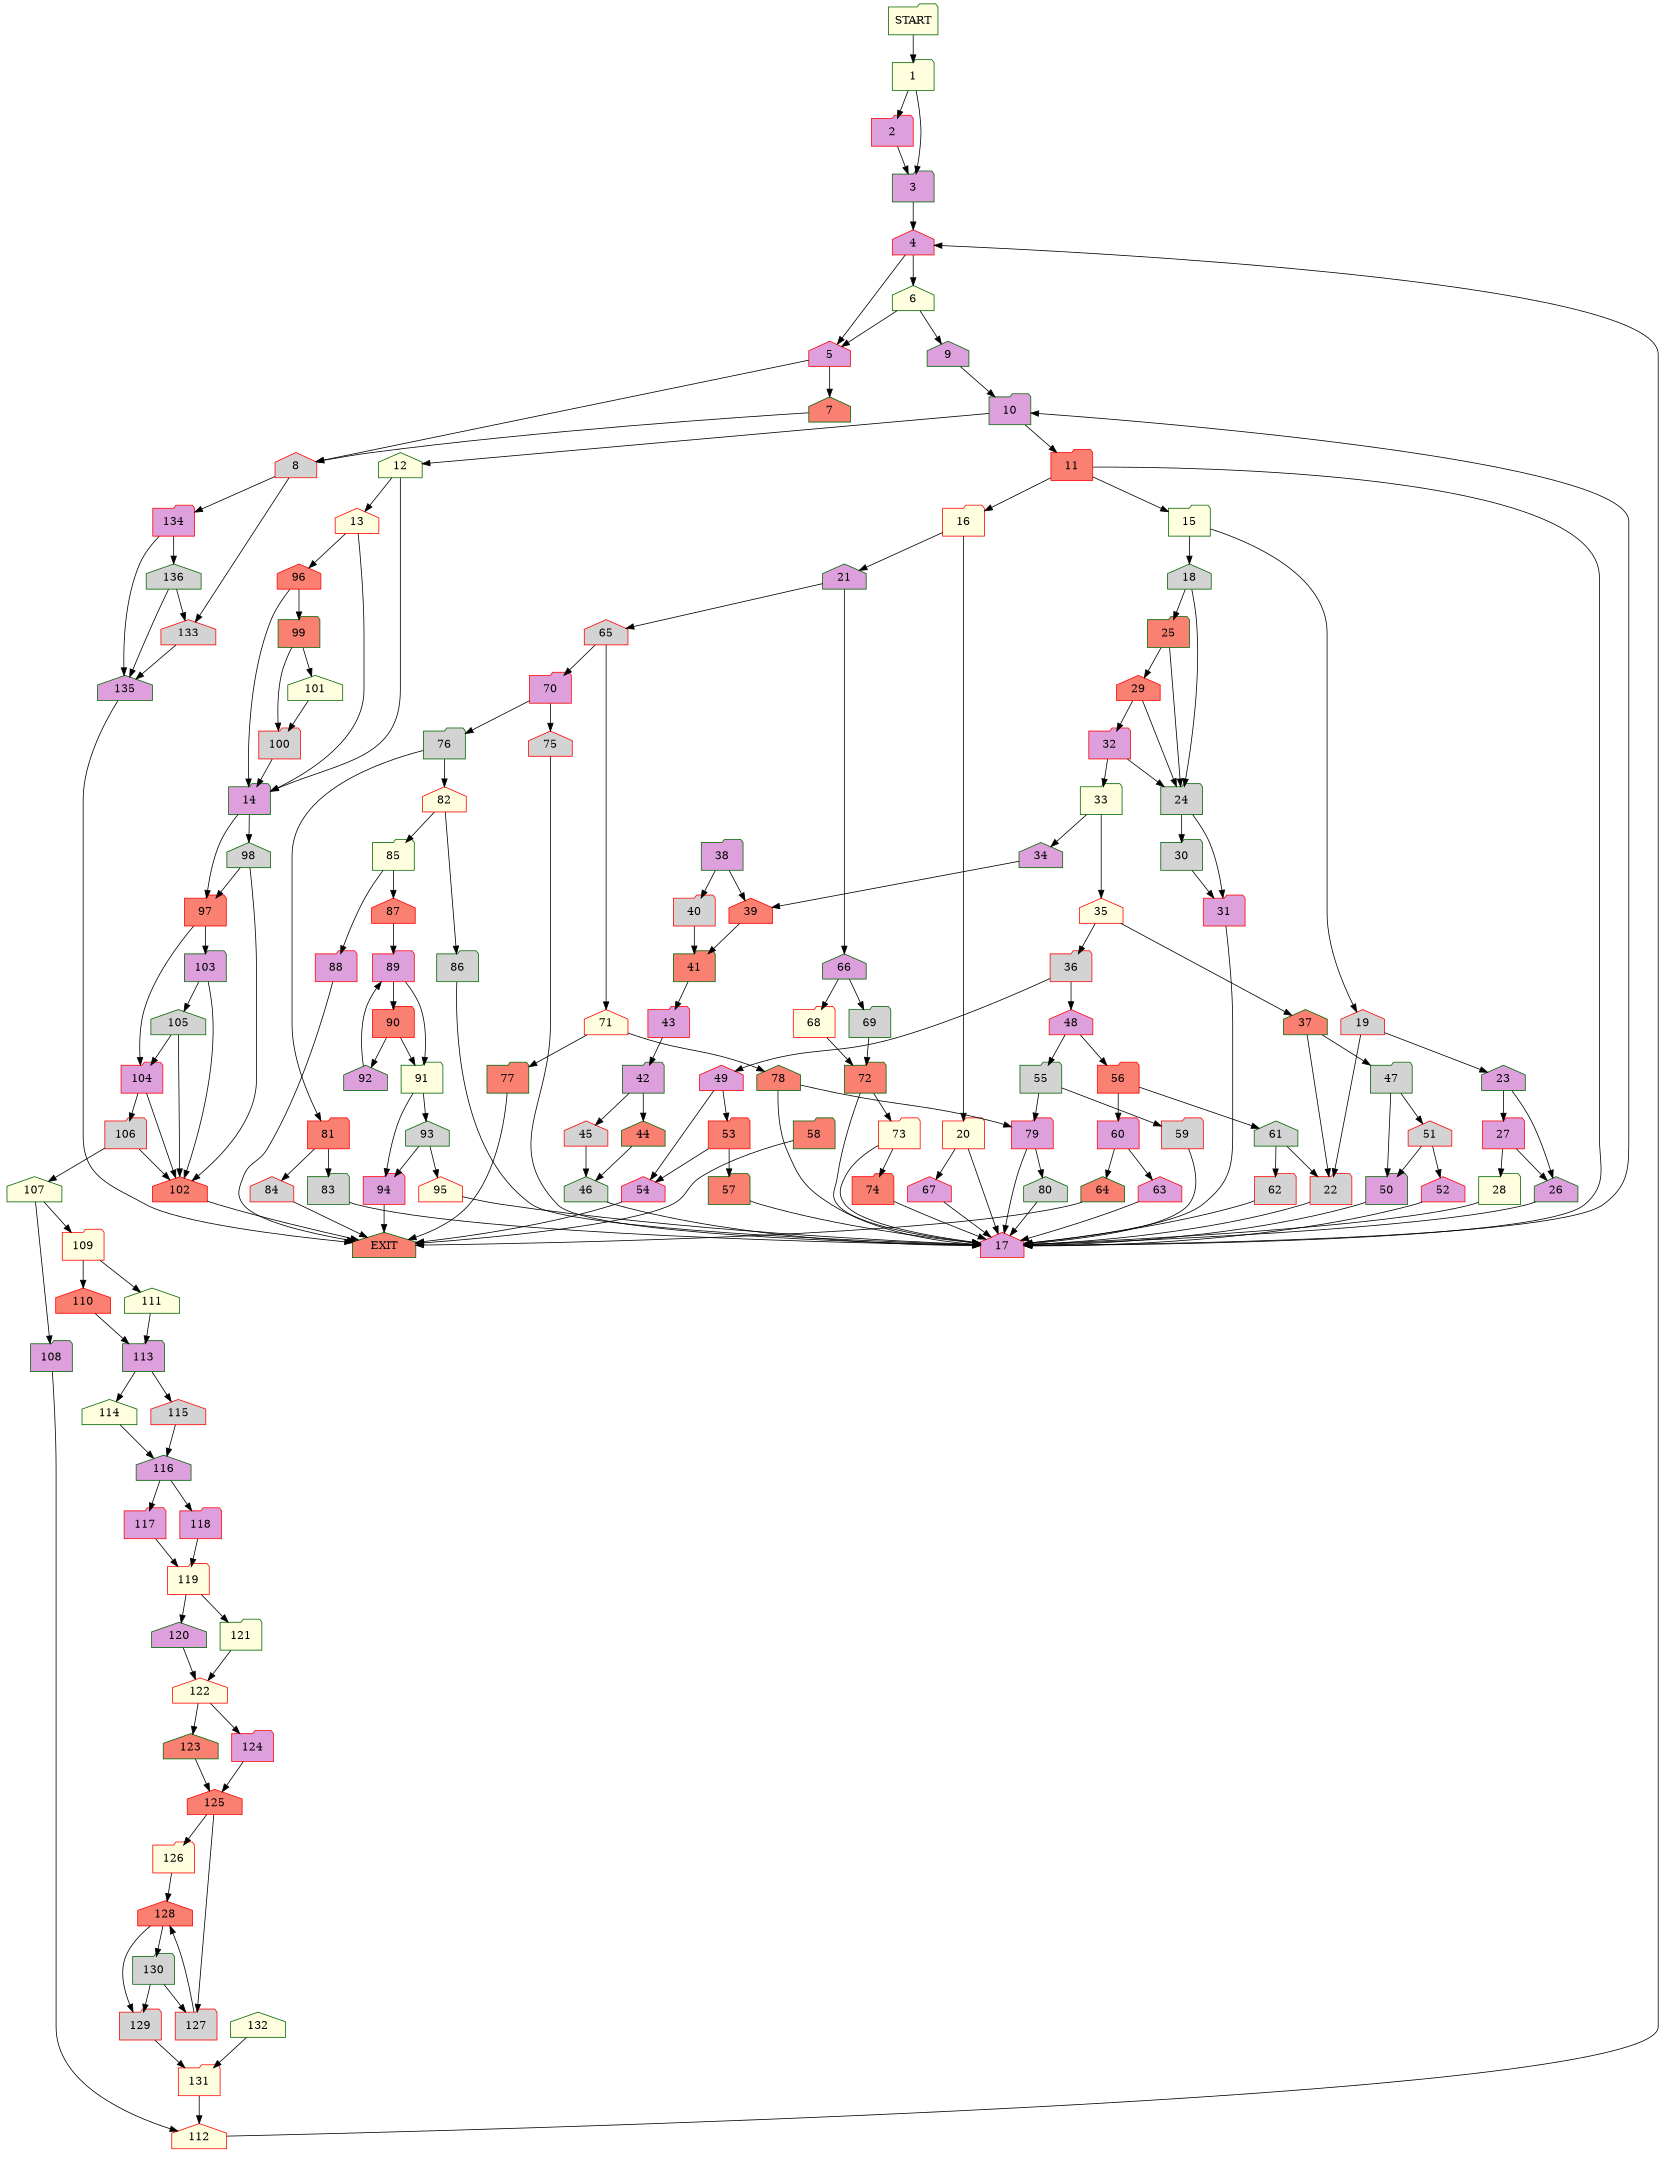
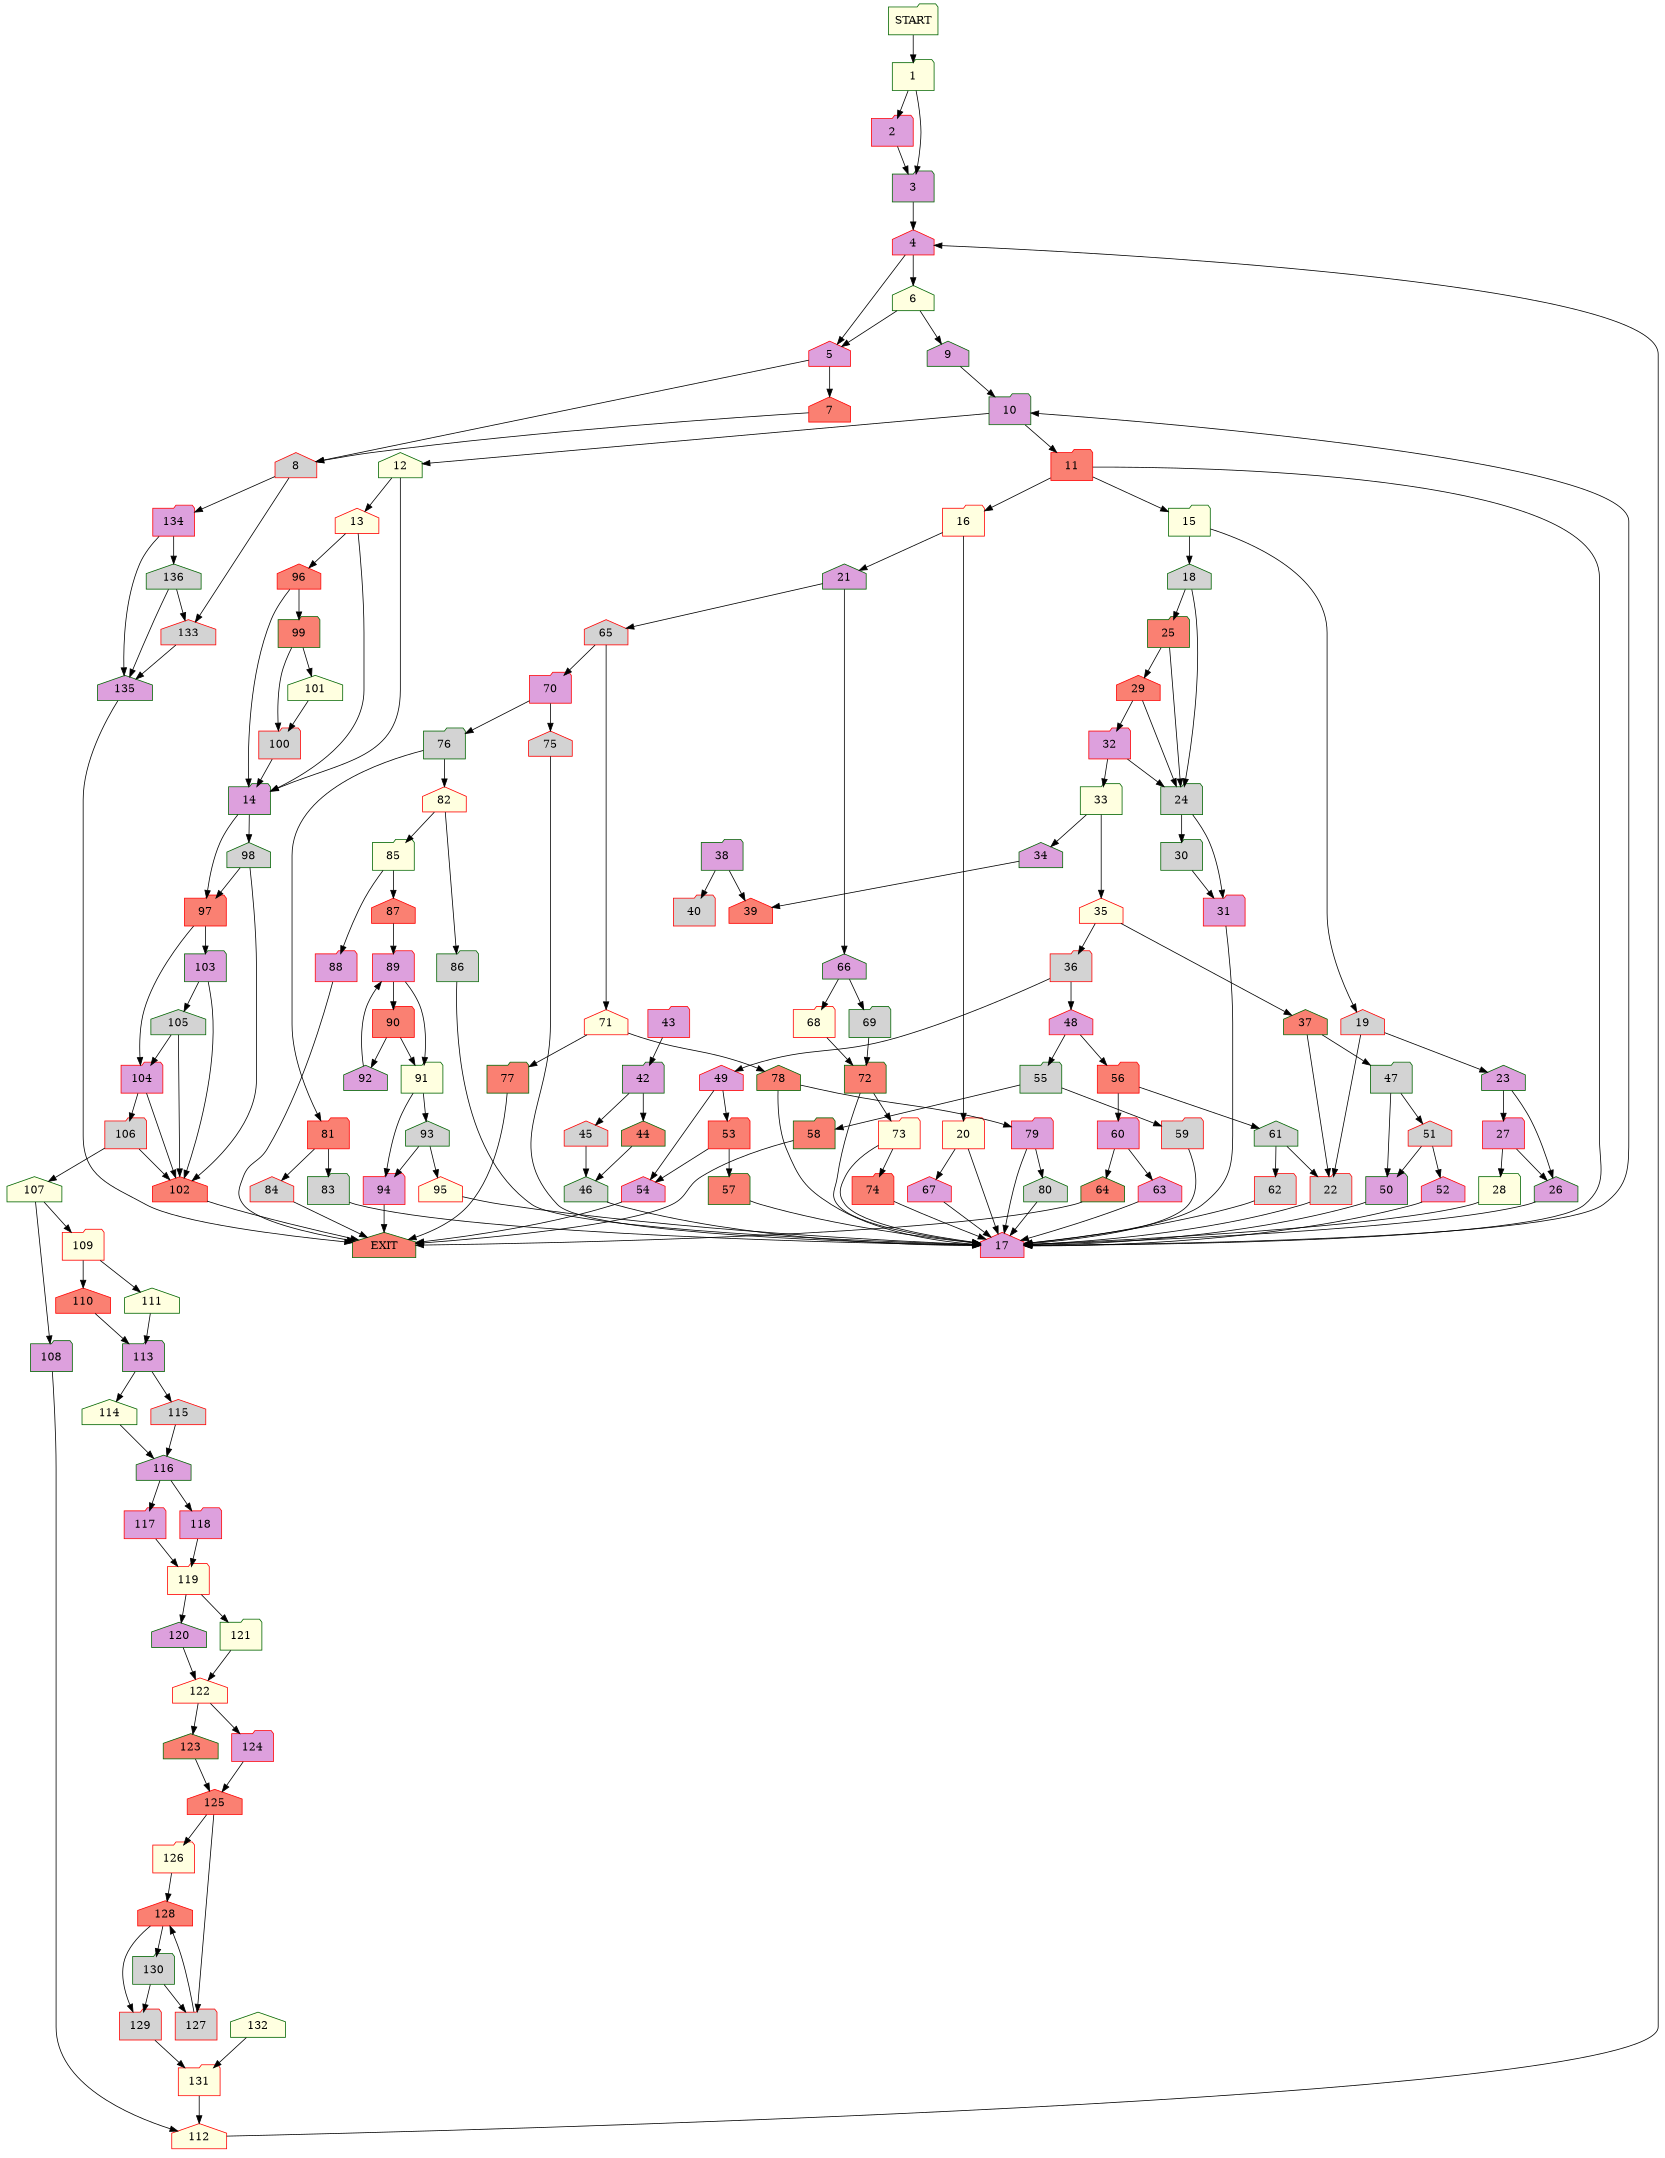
node "7": color darkgreen -> red
node "41": removed
edge "55" -> "79": now "55" -> "58"
